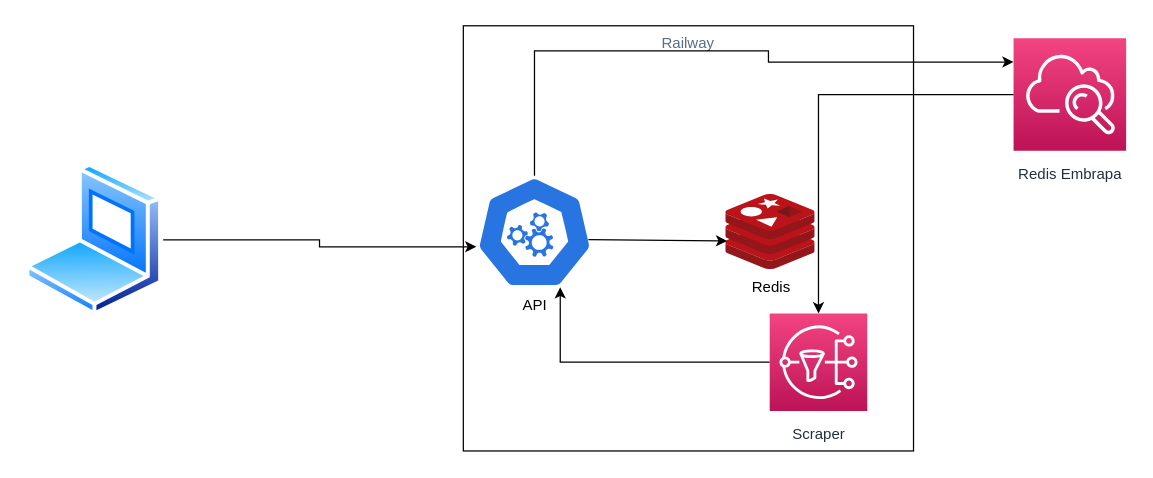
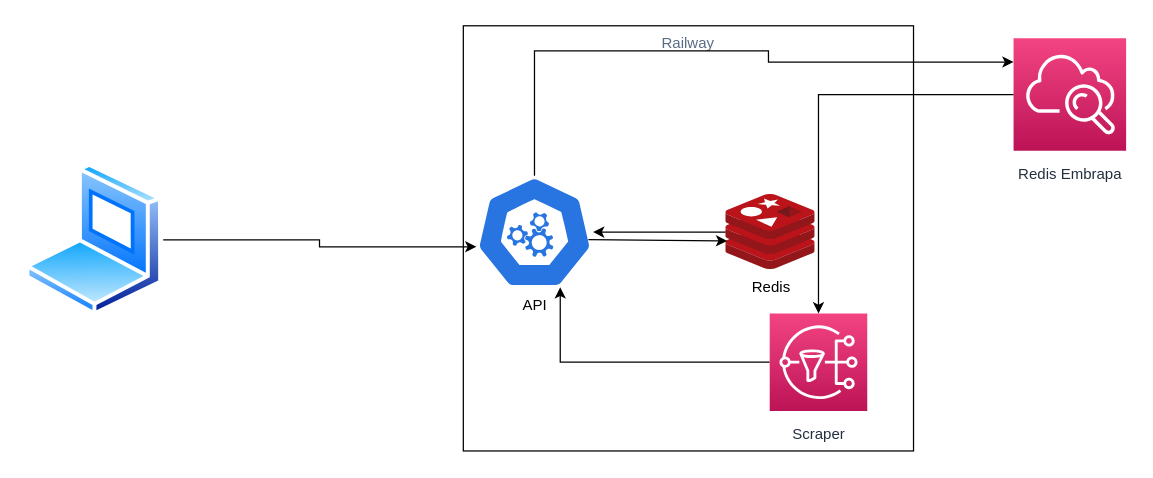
edge "Redis" -> "API": added
